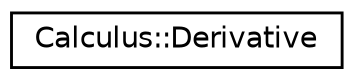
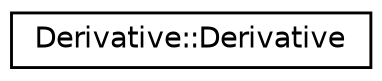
node "Calculus::Derivative": label "Calculus::Derivative" -> "Derivative::Derivative"
